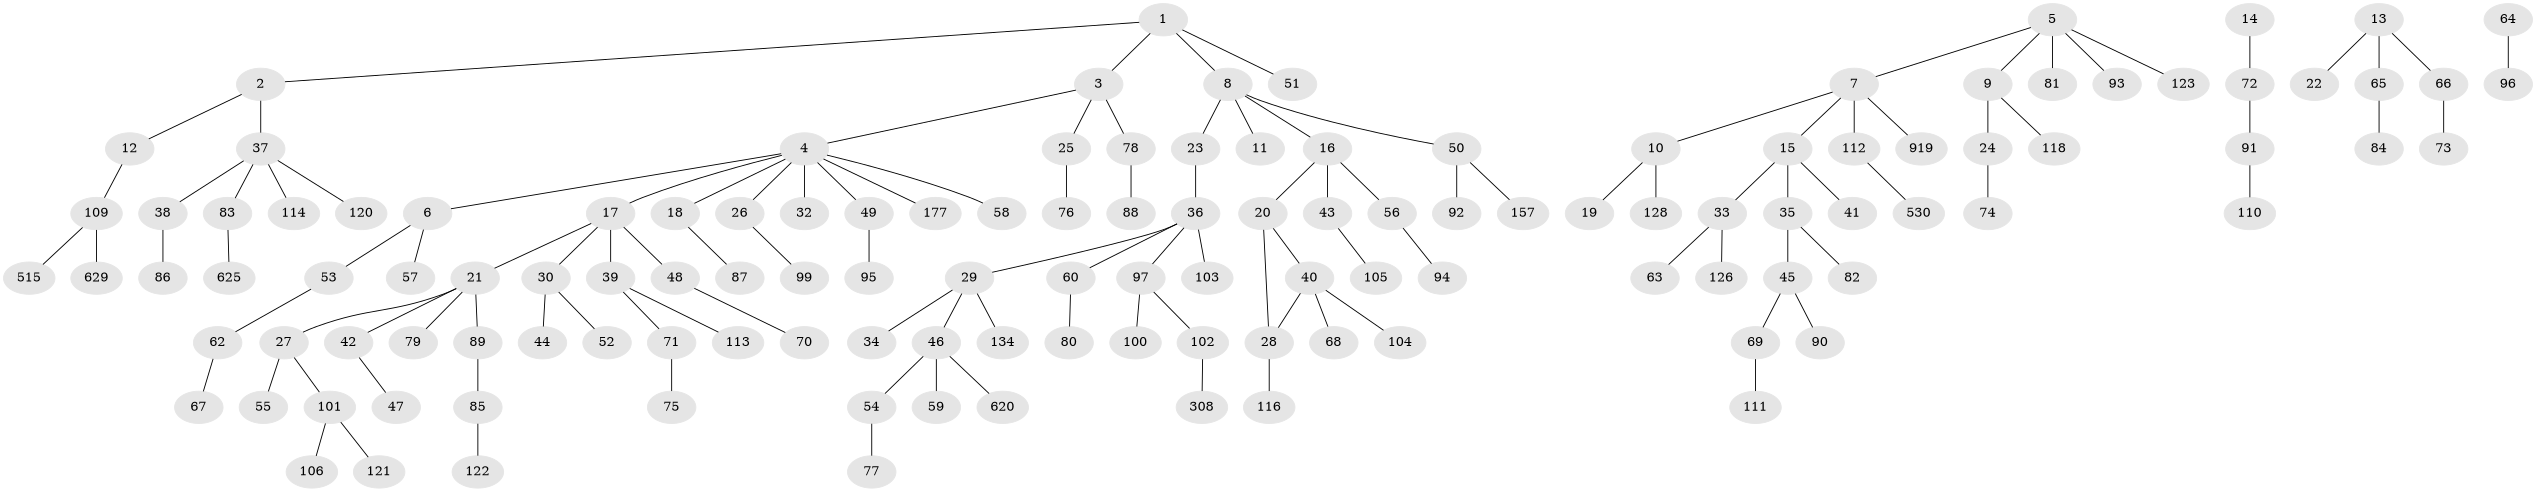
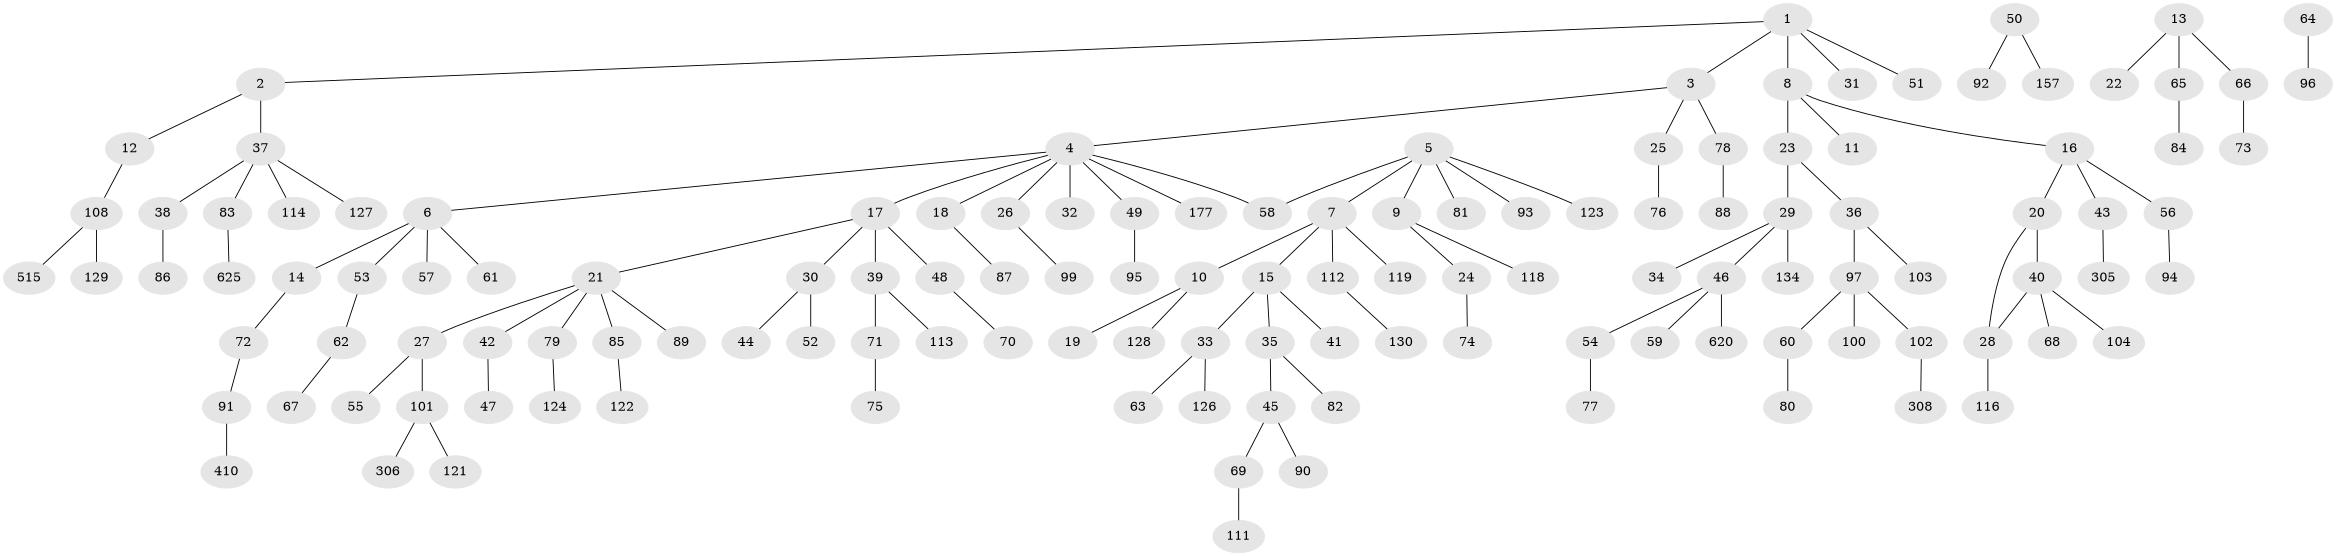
node "31": added
edge "8" -- "50": removed
node "919": label "919" -> "119"
edge "5" -- "58": added
node "109": label "109" -> "108"
node "120": label "120" -> "127"
node "530": label "530" -> "130"
node "110": label "110" -> "410"
edge "6" -- "14": added
edge "36" -- "60": now "97" -- "60"
edge "36" -- "29": now "23" -- "29"
node "629": label "629" -> "129"
node "61": added
node "105": label "105" -> "305"
edge "89" -- "85": now "21" -- "85"
node "124": added
node "106": label "106" -> "306"
